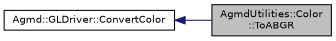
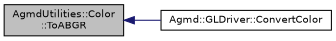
edge "AgmdUtilities::Color ::ToABGR" -> "Agmd::GLDriver::ConvertColor": reversed
